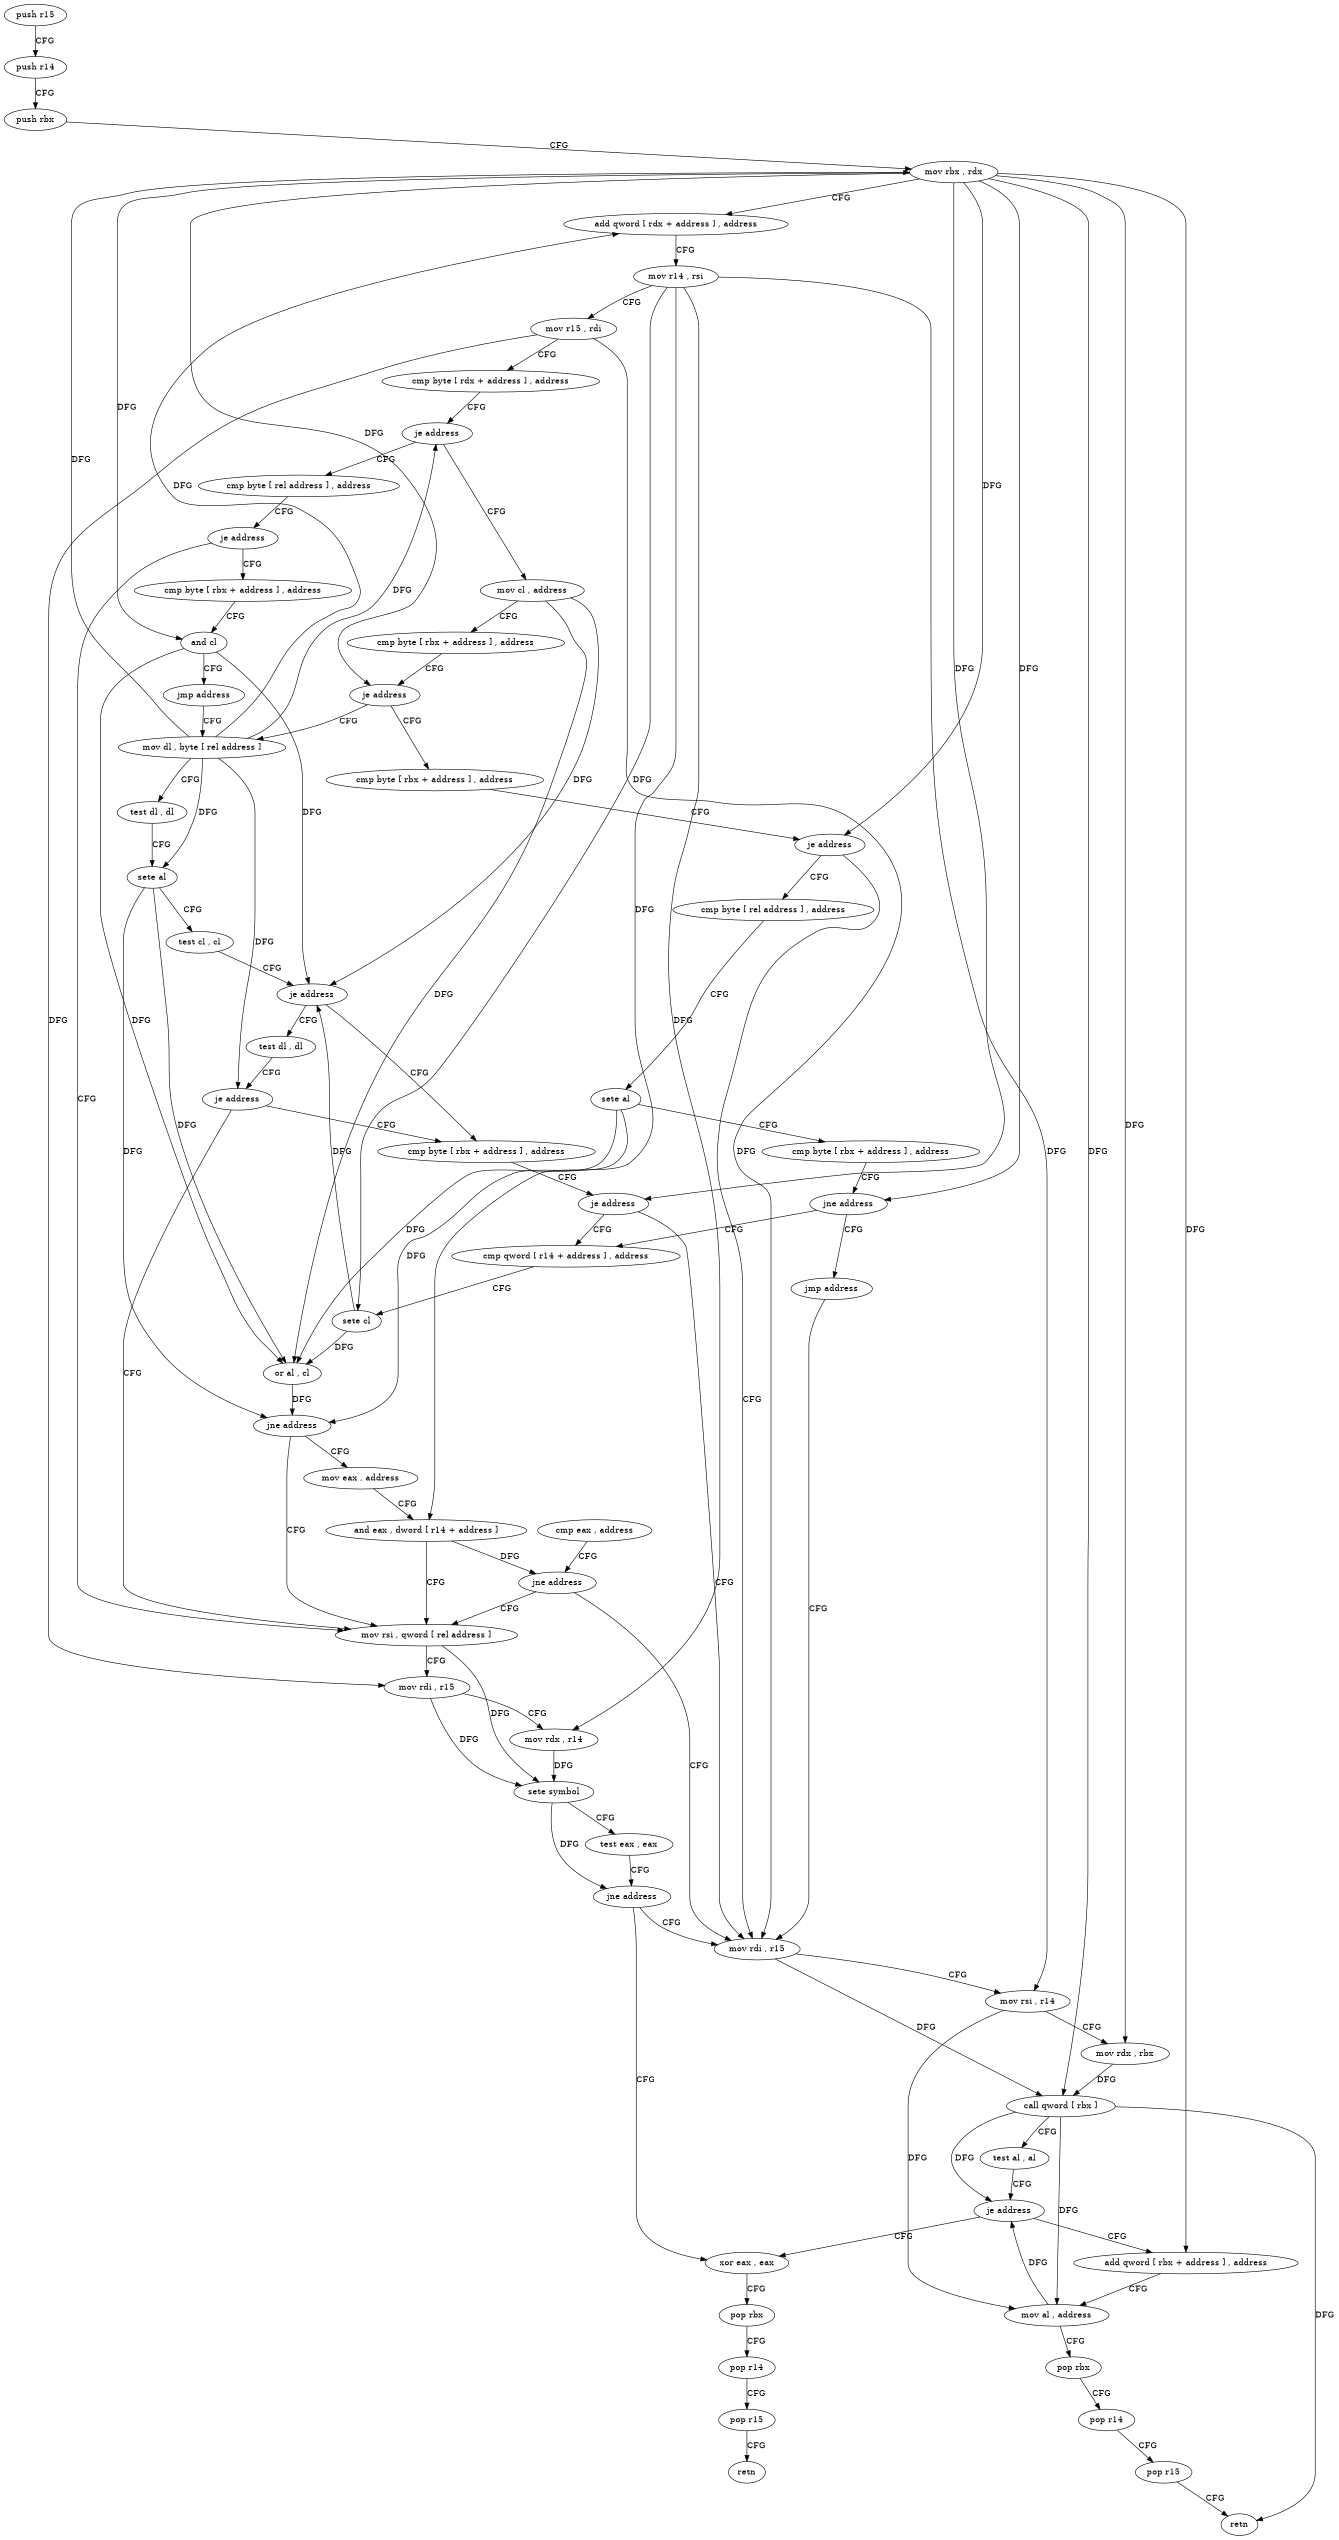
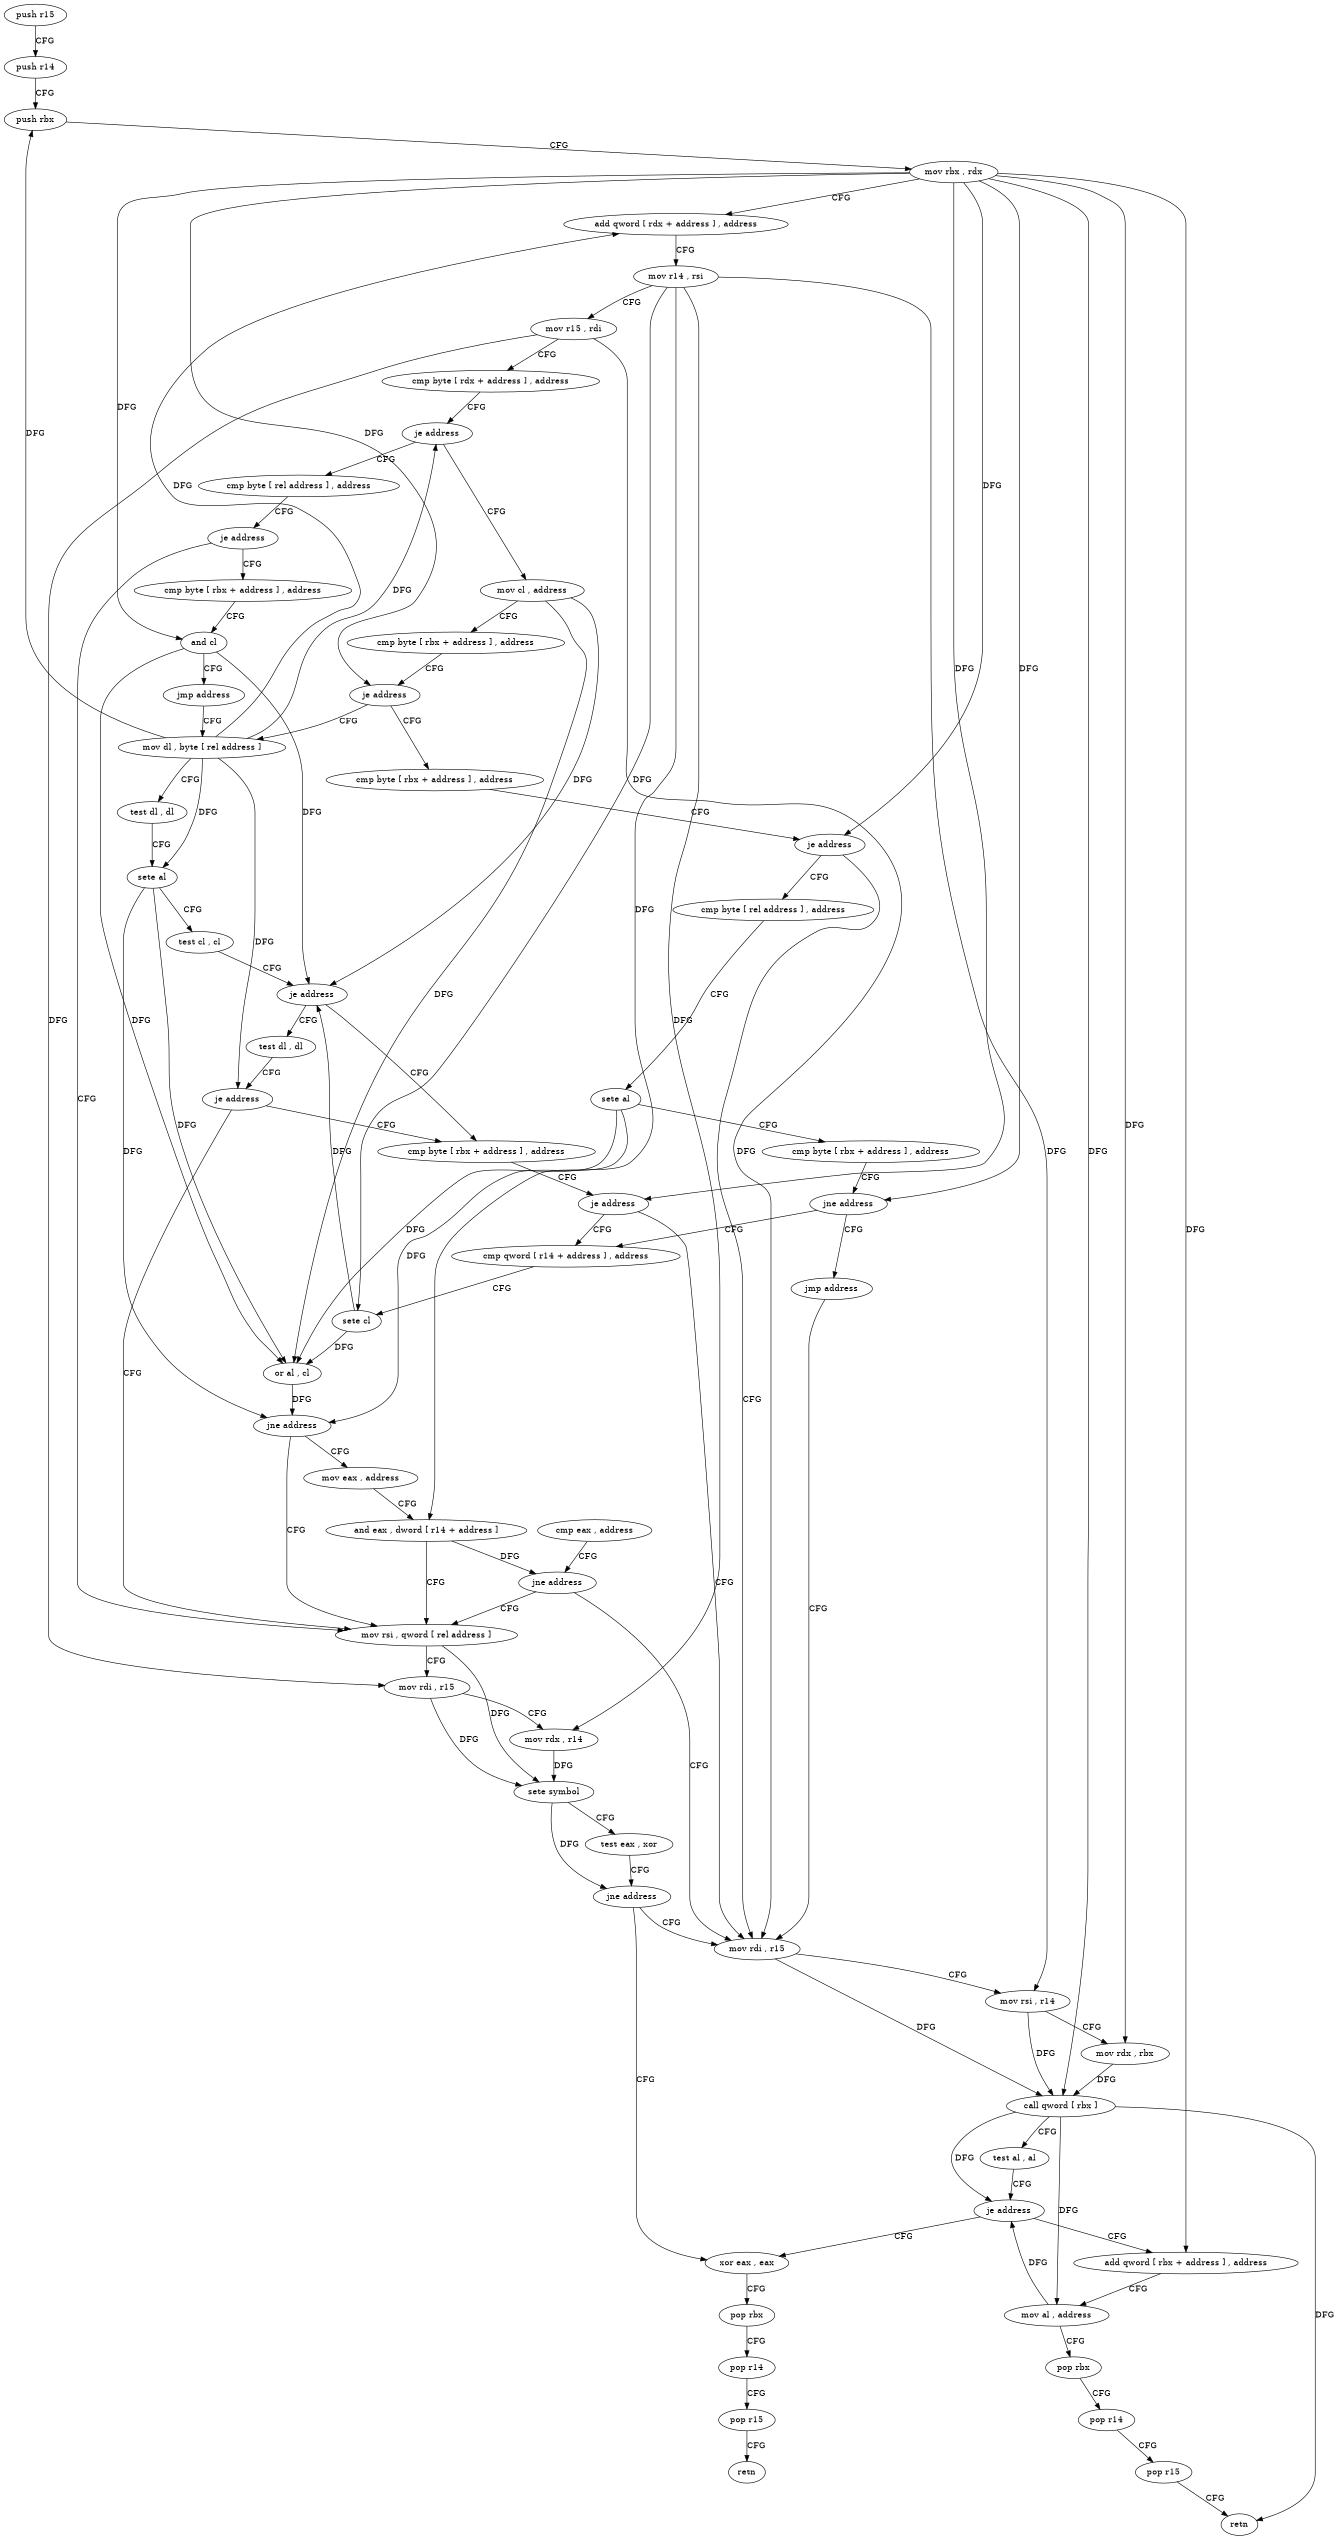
edge "mov dl , byte [ rel address ]" -> "mov rbx , rdx": now "mov dl , byte [ rel address ]" -> "push rbx"
node "test eax , eax": label "test eax , eax" -> "test eax , xor"
edge "mov rsi , r14" -> "mov al , address": now "mov rsi , r14" -> "call qword [ rbx ]"
